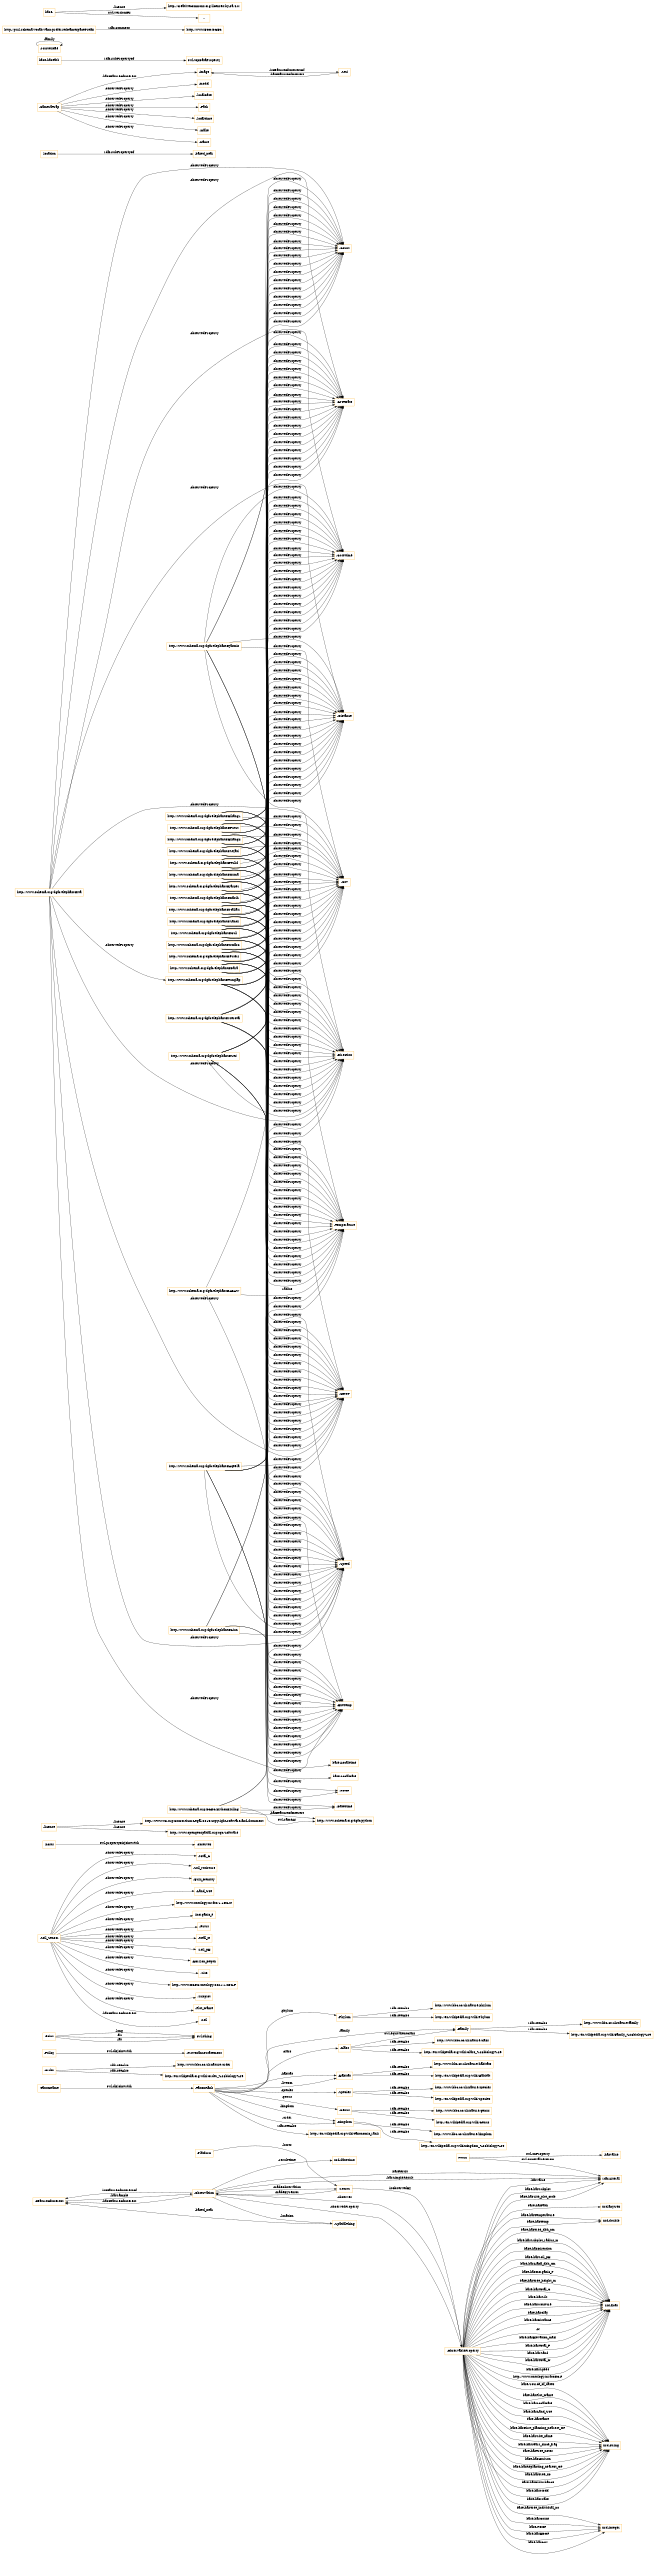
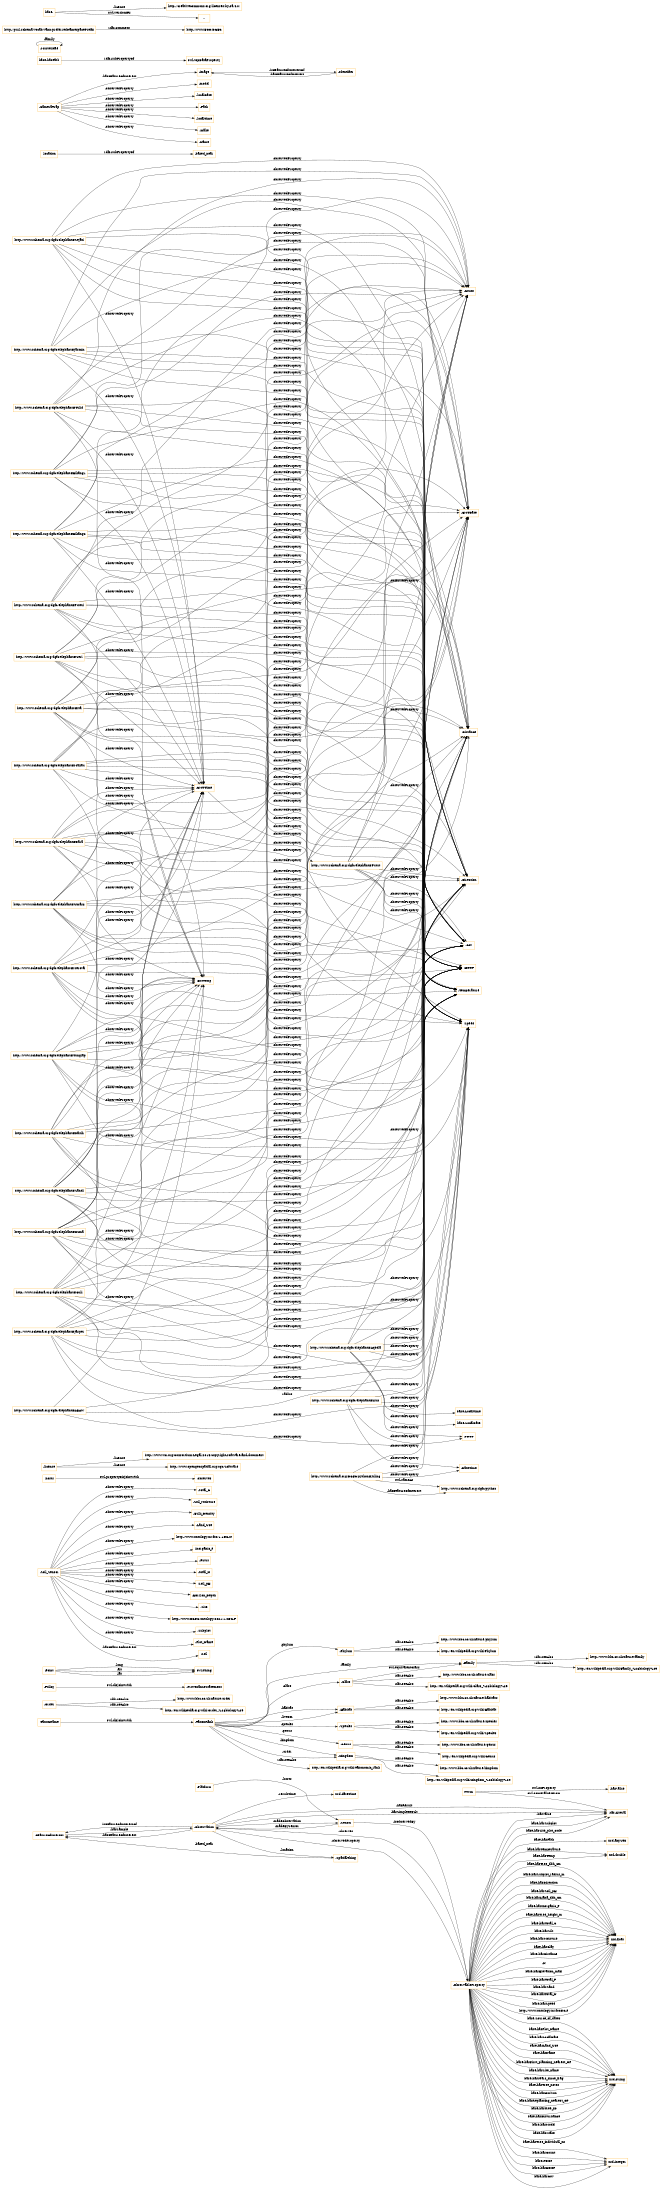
node ":Seri": label ":Seri" -> ":Identifier"
edge "http://www.schema.org/dgfc/elephant#Putut" -> ":GMTTime": reversed
edge "http://www.schema.org/dgfc/elephant#Ita" -> "http://www.schema.org/dgfc/elephant#Tunglap": now "http://www.schema.org/dgfc/elephant#Ita" -> ":Temperature"
edge "http://www.schema.org/dgfc/elephant#ABAW" -> ":Speed": added, label ":observedProperty"
